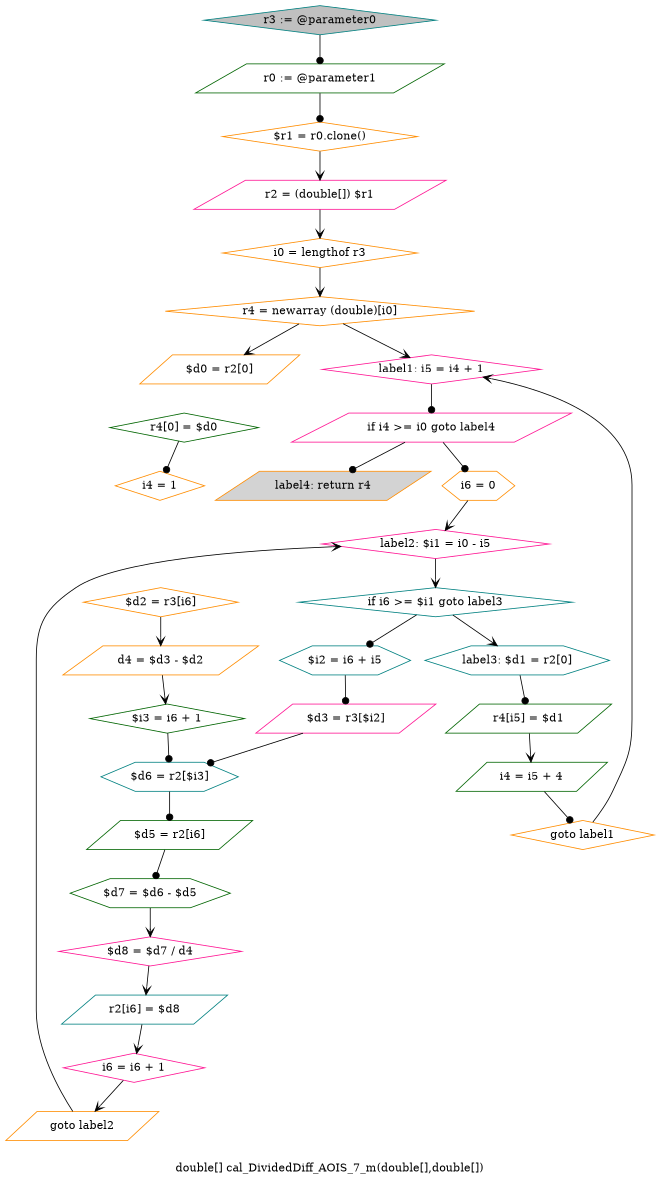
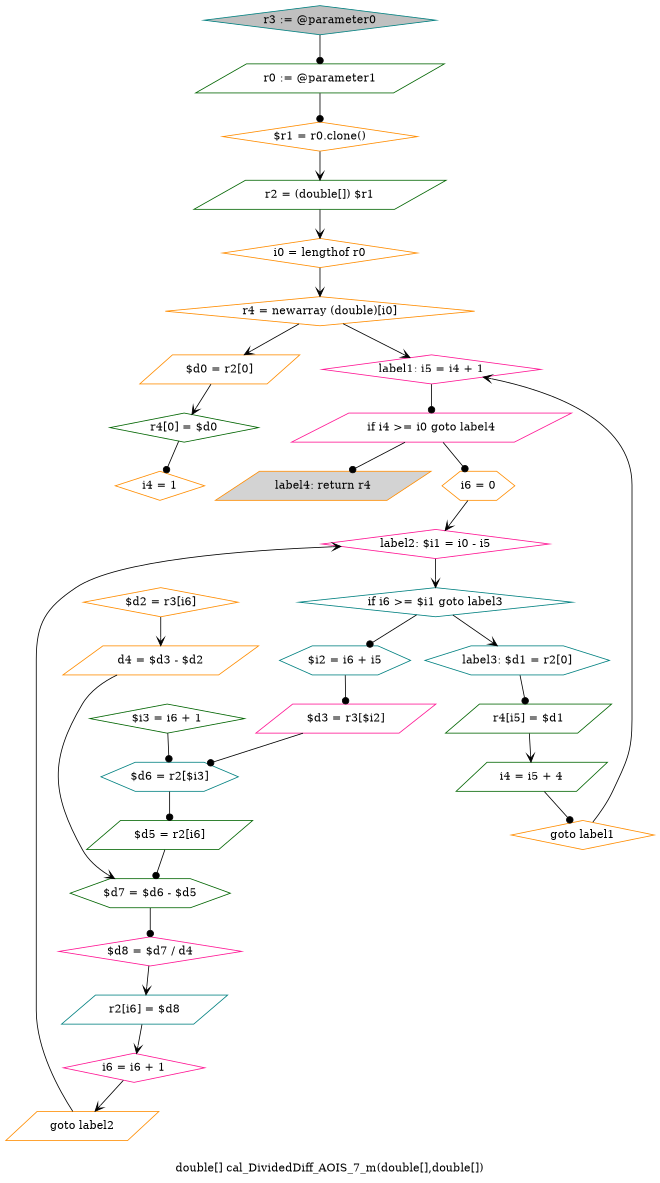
node "r2 = (double[]) $r1": color deeppink -> darkgreen
node "i0 = lengthof r3": label "i0 = lengthof r3" -> "i0 = lengthof r0"
edge "$d0 = r2[0]" -> "r4[0] = $d0": added
edge "d4 = $d3 - $d2" -> "$i3 = i6 + 1": now "d4 = $d3 - $d2" -> "$d7 = $d6 - $d5"
edge "$d7 = $d6 - $d5" -> "$d8 = $d7 / d4": arrowhead vee -> dot
